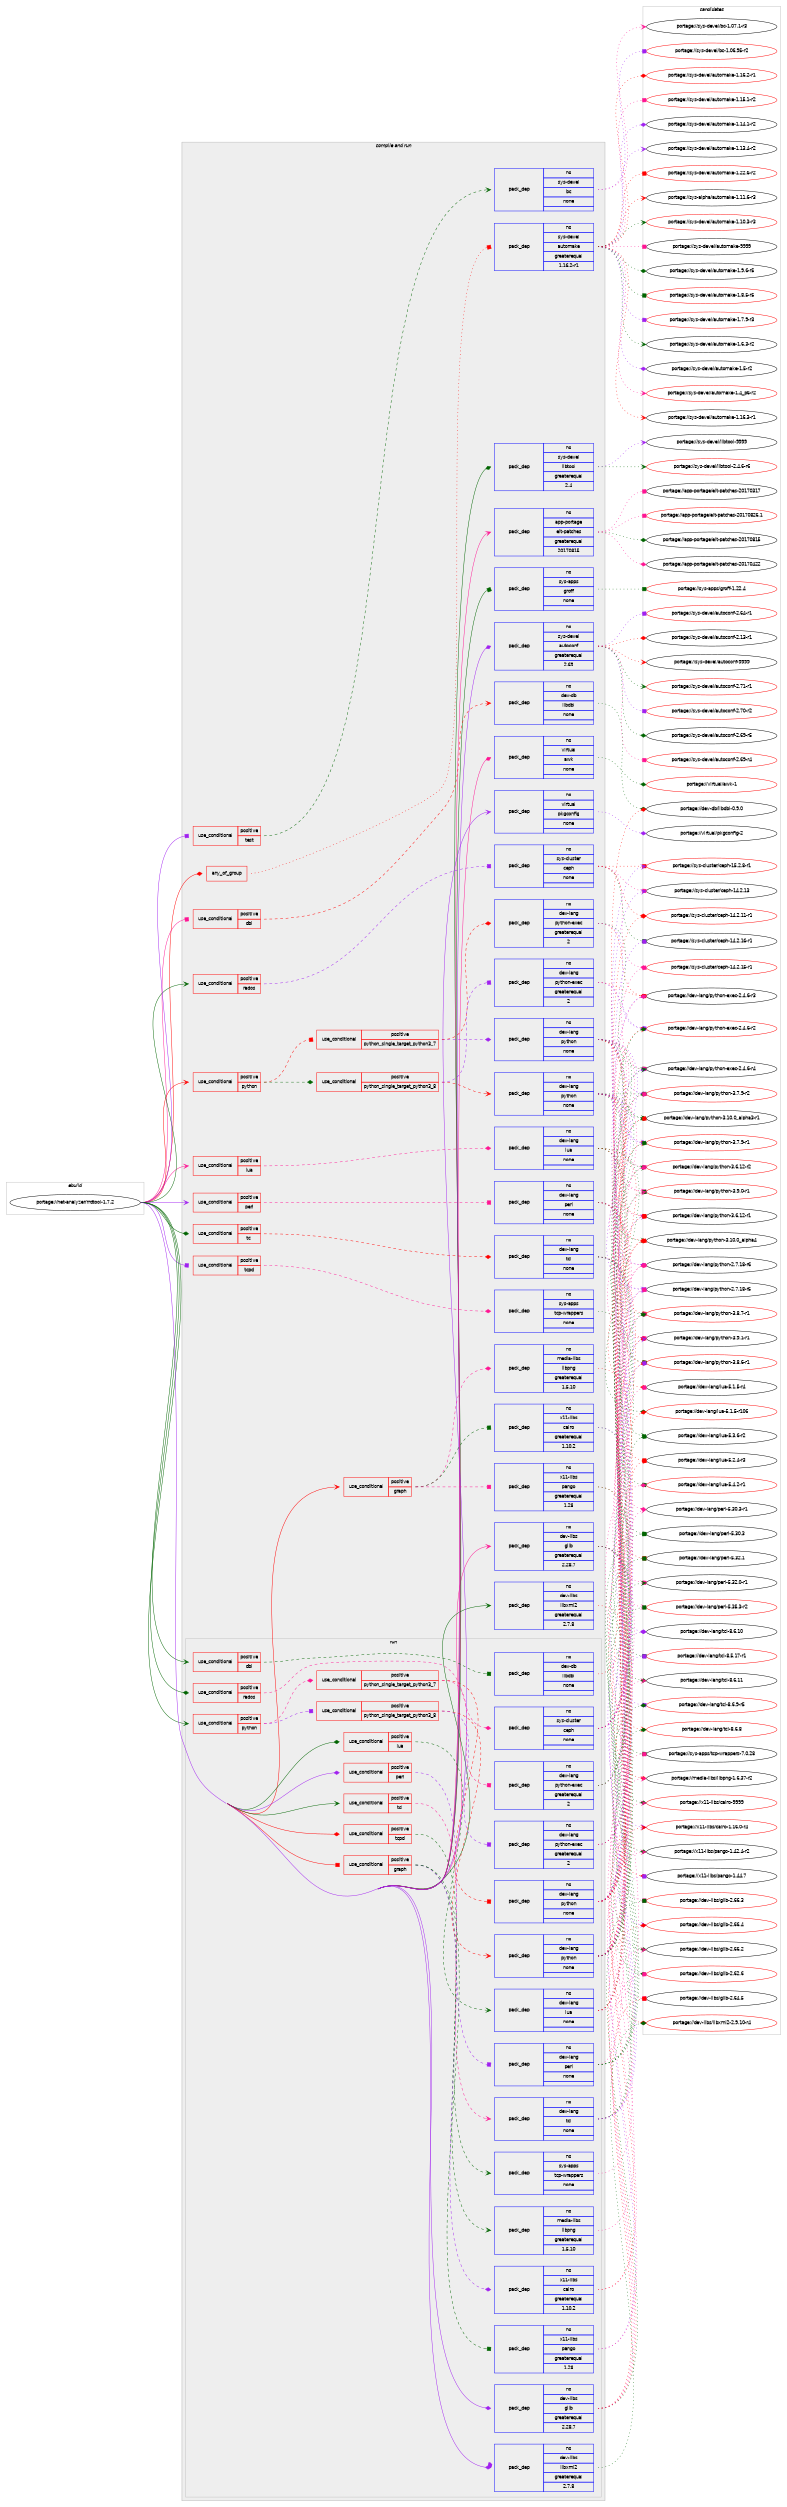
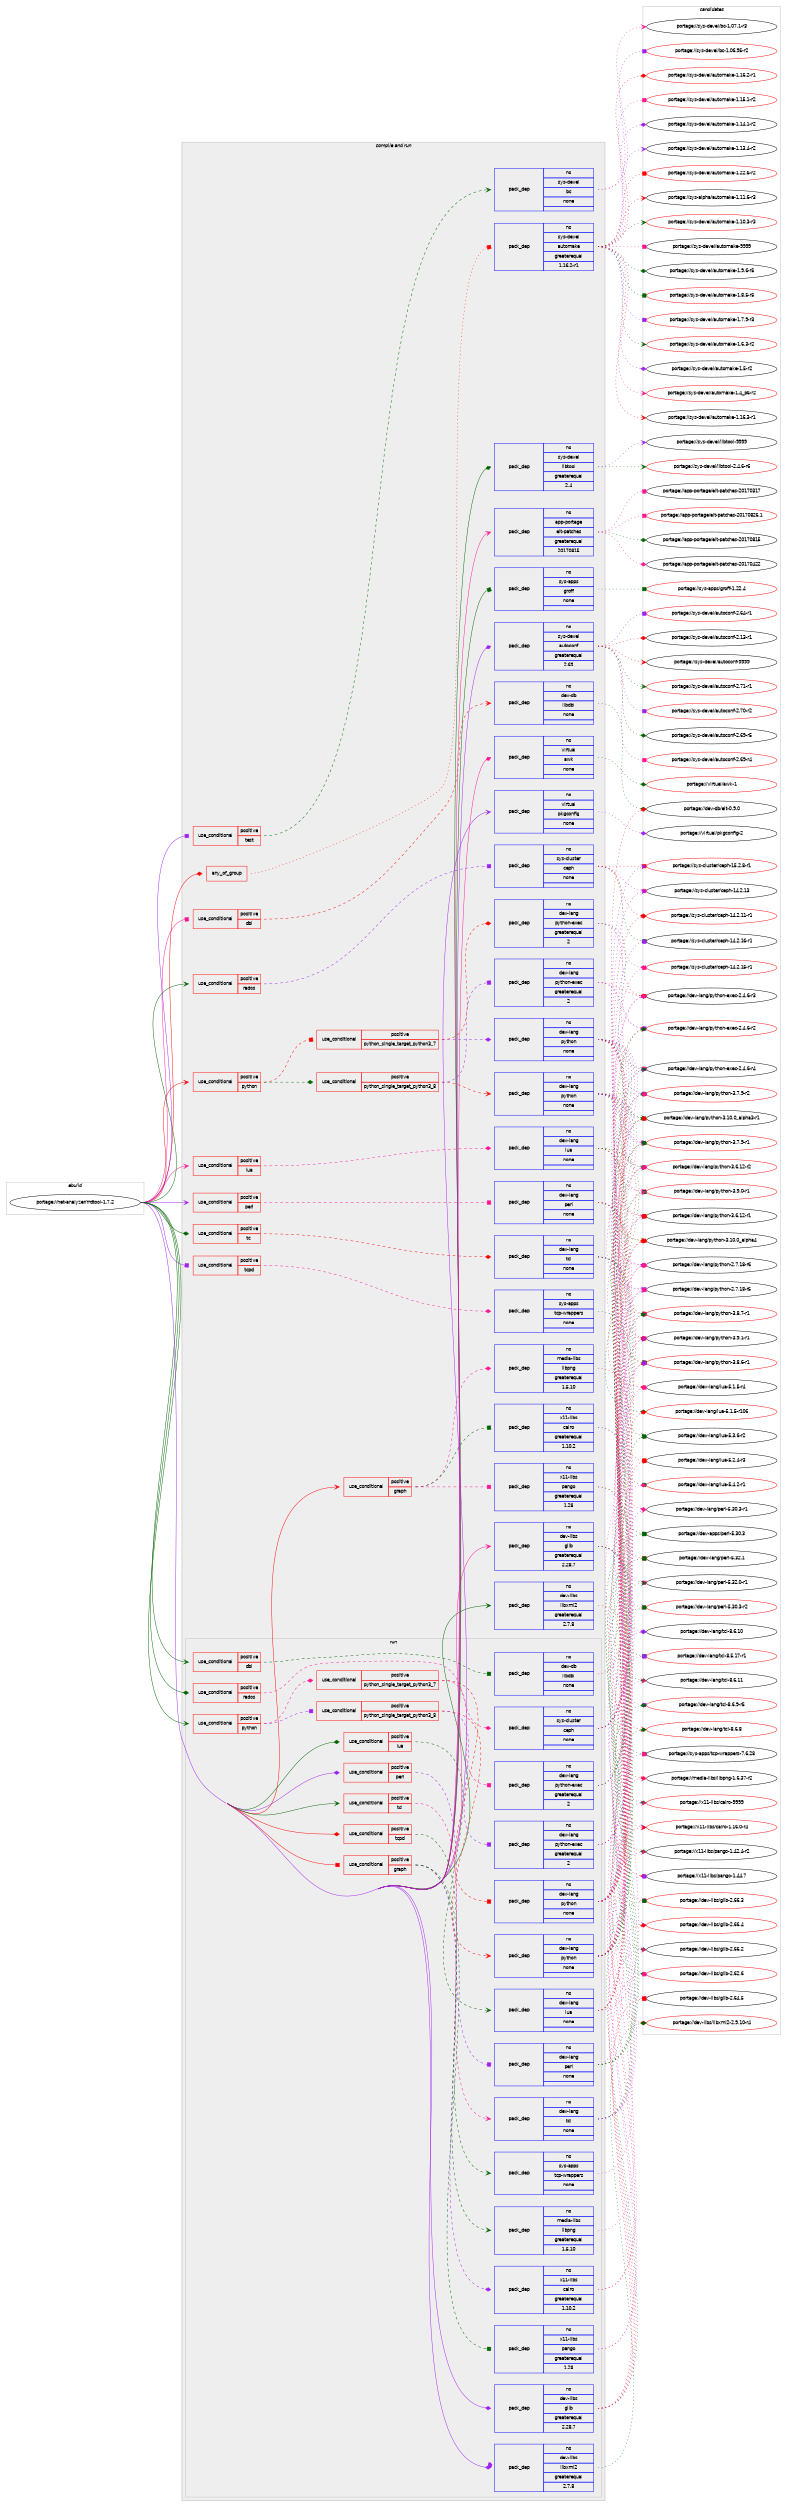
node "portage://sys-devel/automake-1.6.3-r2": color black -> red
node "portage://dev-db/libdbi-0.9.0": label "portage://dev-db/libdbi-0.9.0" -> "portage://dev-db/elt-0.9.0"
node "portage://dev-lang/perl-5.30.3": label "portage://dev-lang/perl-5.30.3" -> "portage://dev-apps/perl-5.30.3"
node "portage://dev-lang/perl-5.35.3-r2": label "portage://dev-lang/perl-5.35.3-r2" -> "portage://dev-lang/perl-5.30.3-r2"
node "portage://sys-apps/tcp-wrappers-7.0.28": label "portage://sys-apps/tcp-wrappers-7.0.28" -> "portage://sys-apps/tcp-wrappers-7.6.28"
